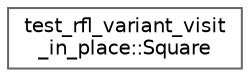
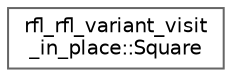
node "test_rfl_variant_visit _in_place::Square": label "test_rfl_variant_visit _in_place::Square" -> "rfl_rfl_variant_visit _in_place::Square"
